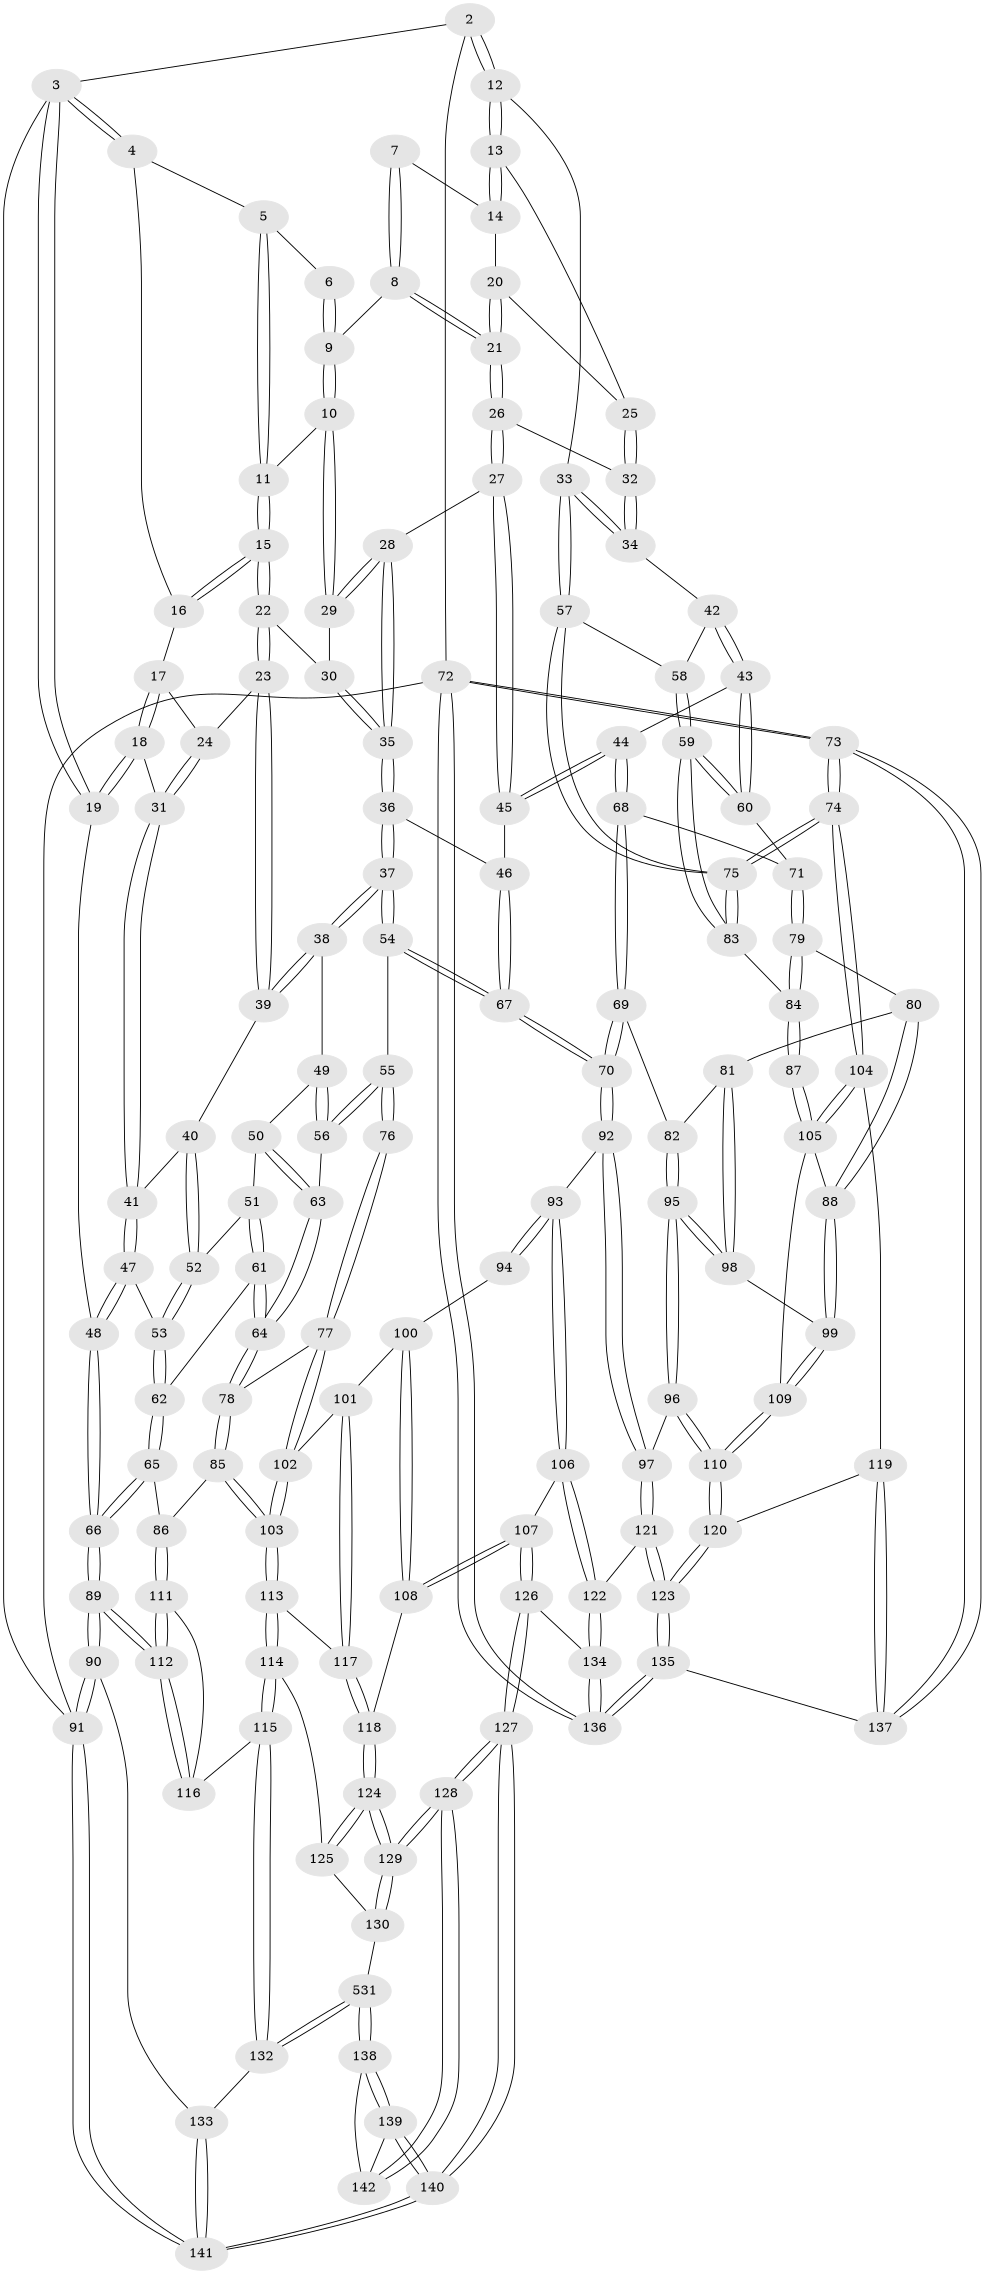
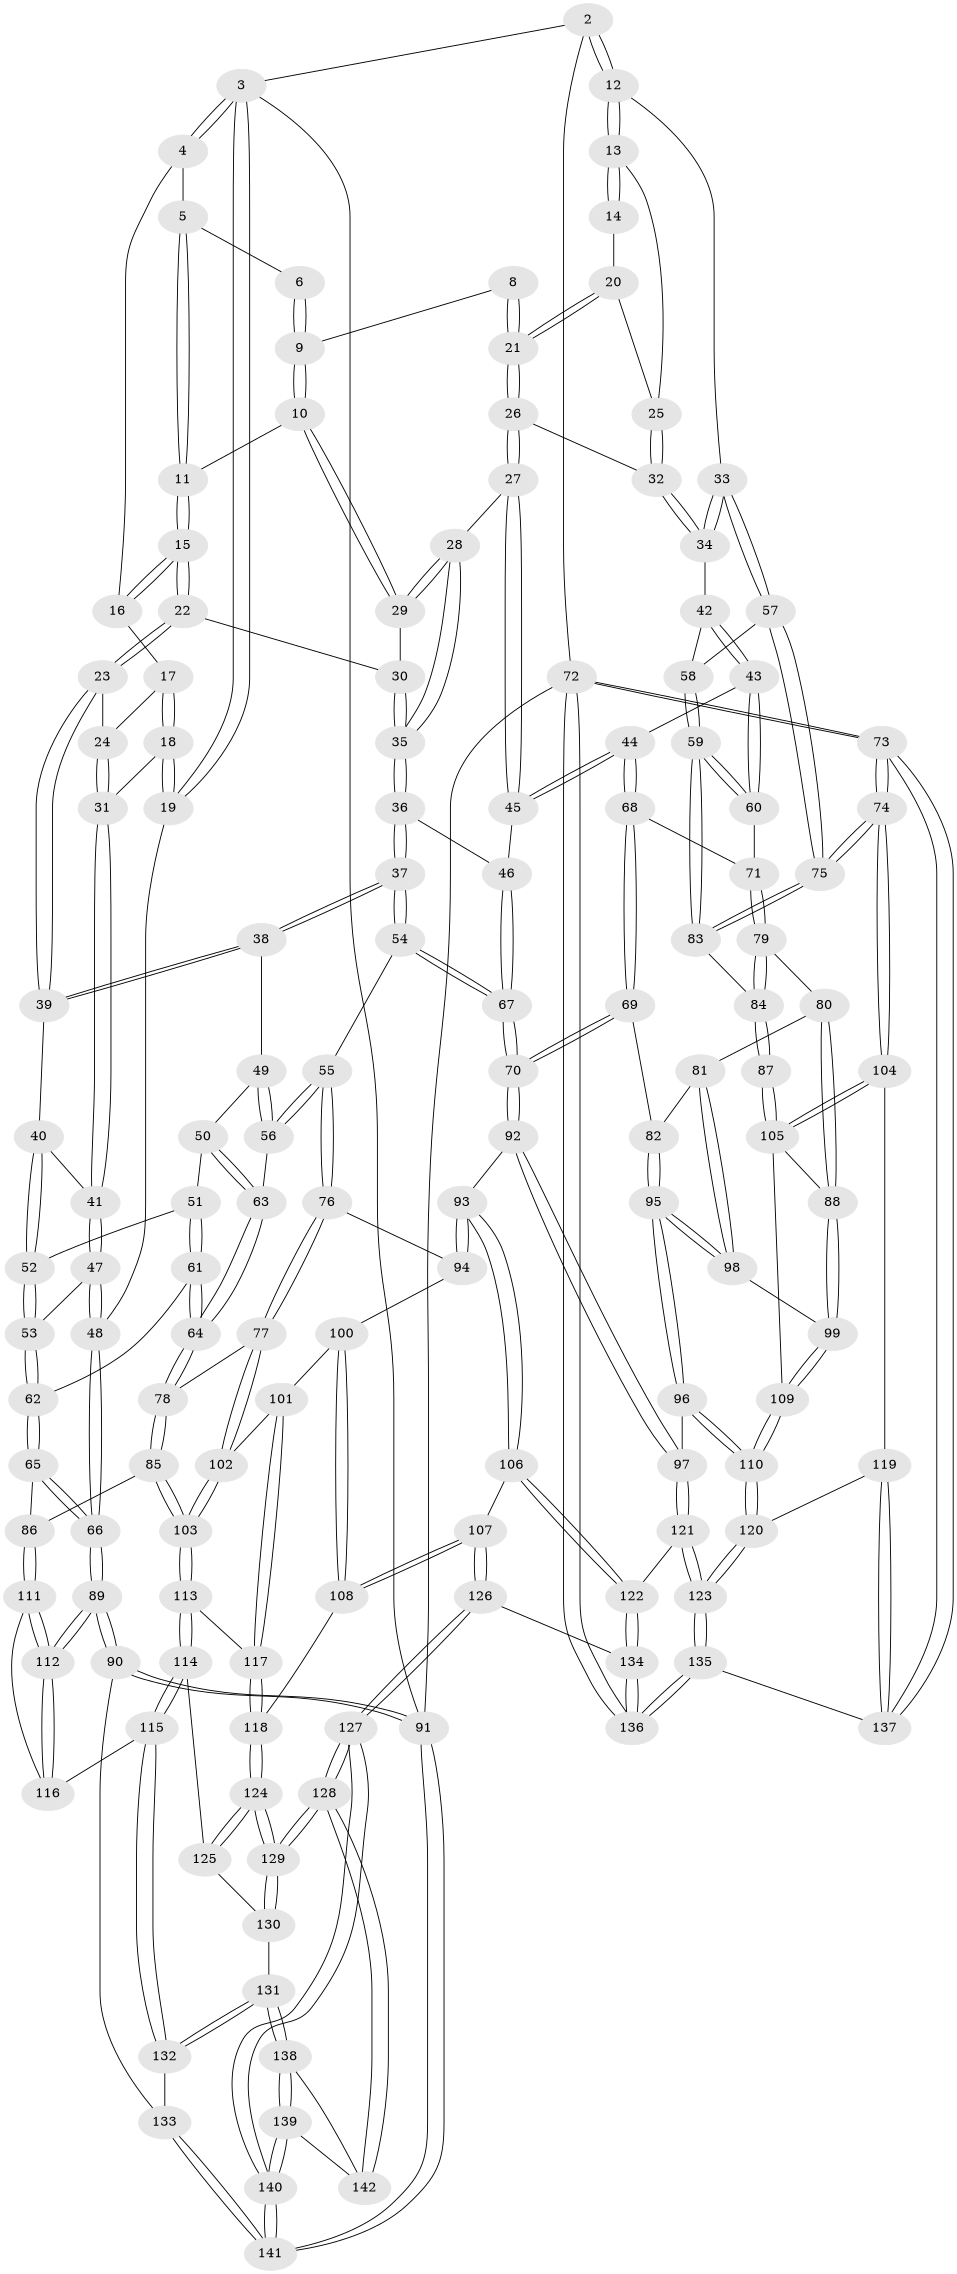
node "7": removed
edge "76" -- "94": added
node "531": label "531" -> "131"
